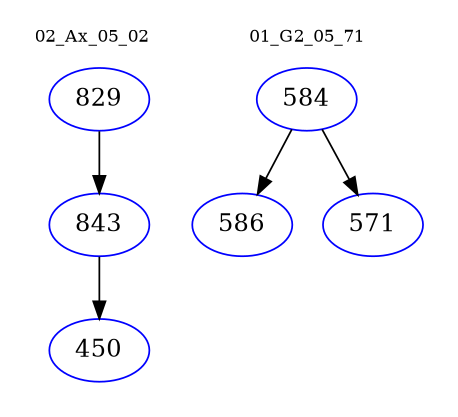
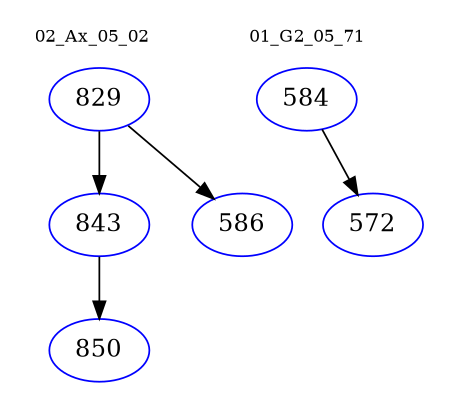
edge "584" -> "586": now "829" -> "586"
node "571": label "571" -> "572"
node "450": label "450" -> "850"
